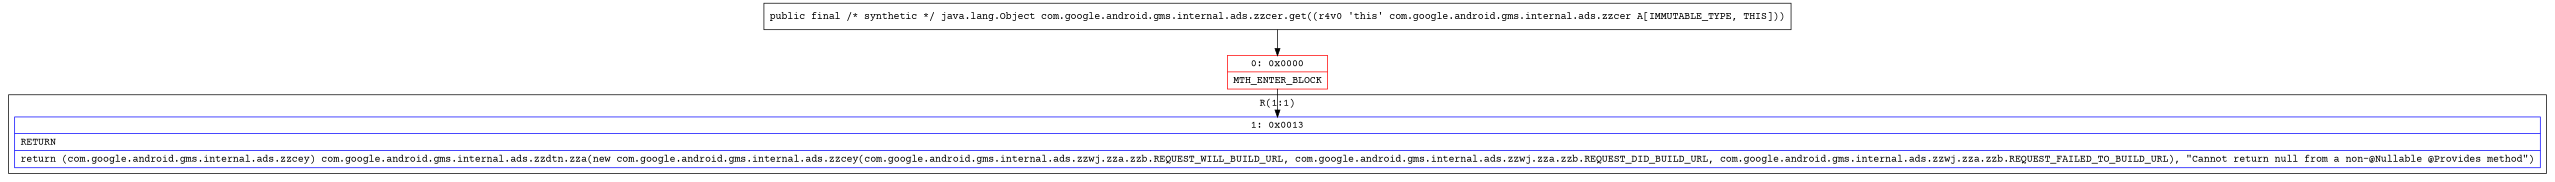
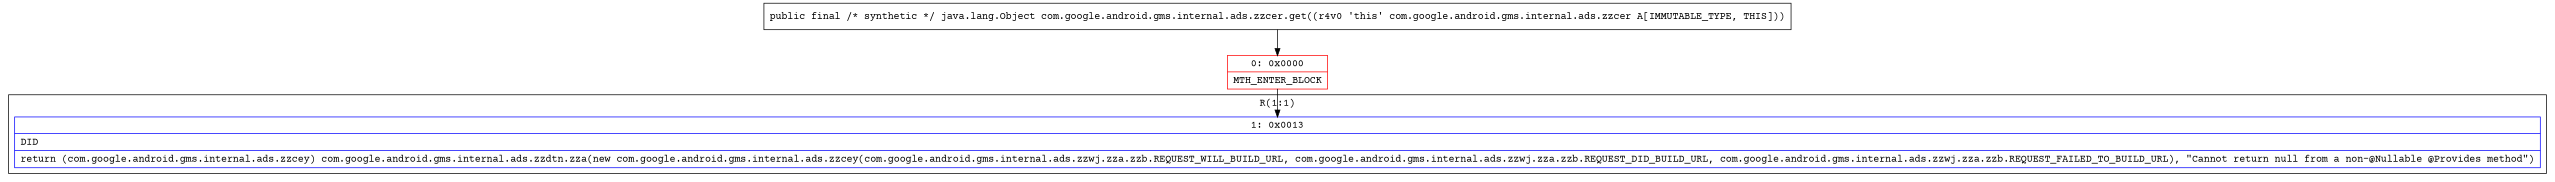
node "1: 0x0013": text "RETURN" -> "DID"
